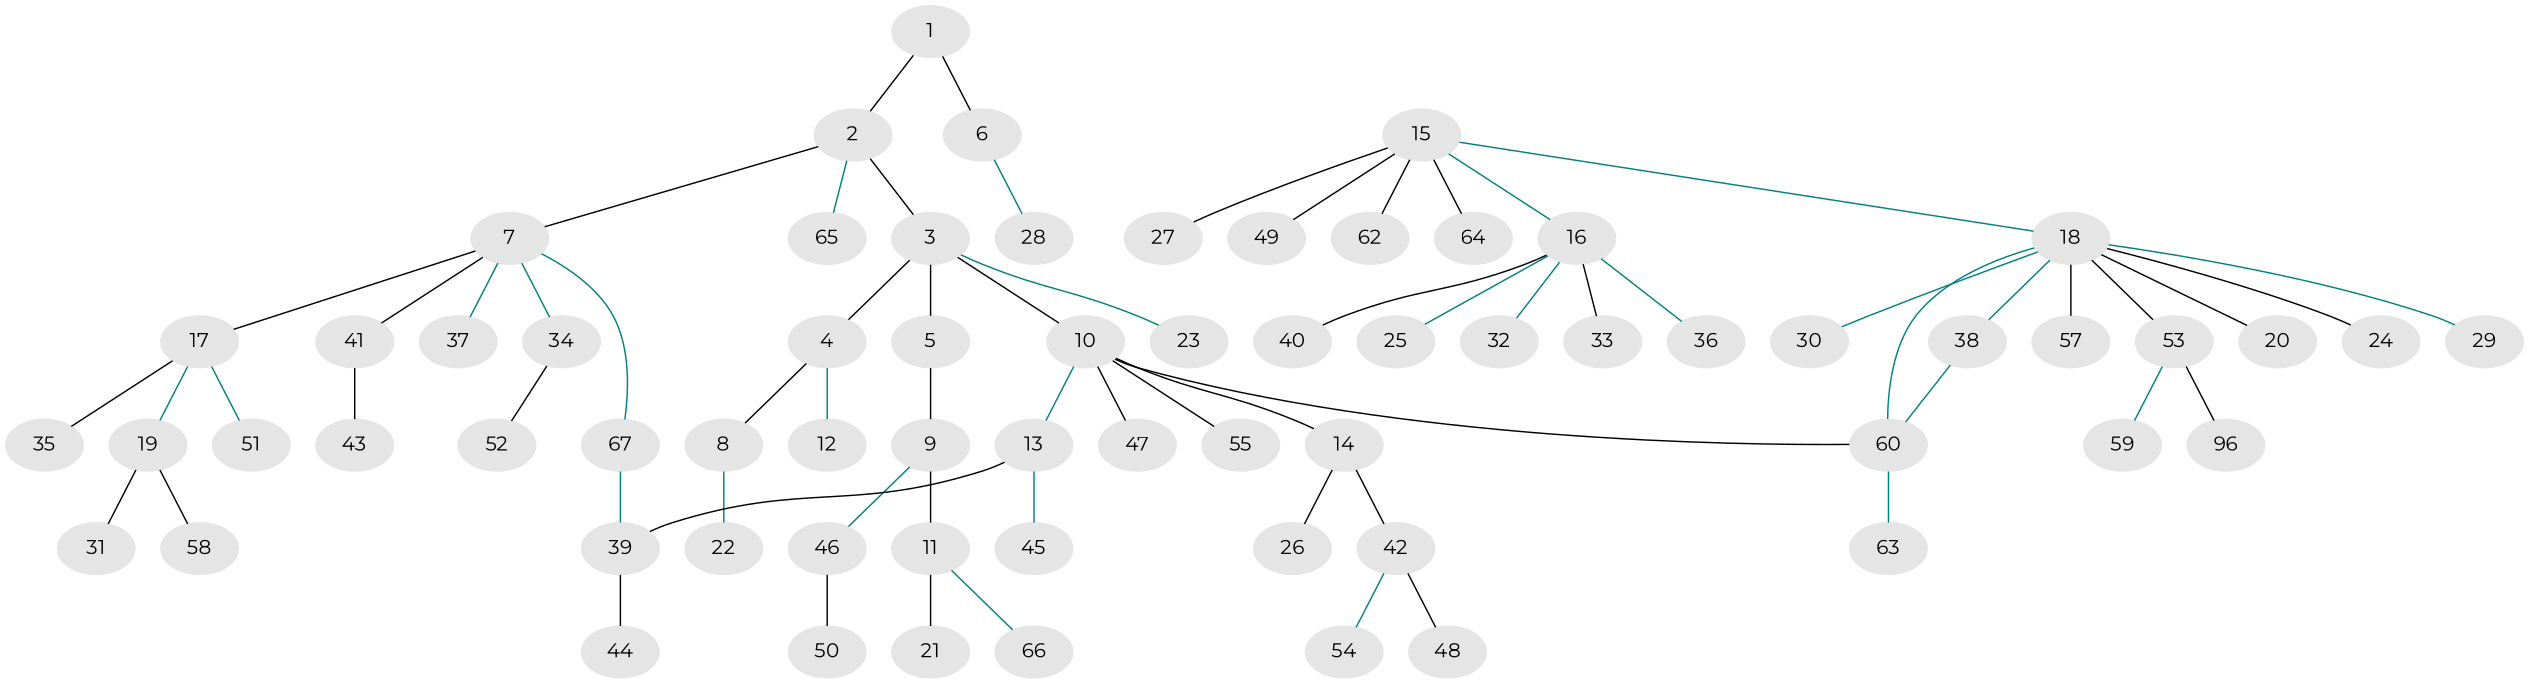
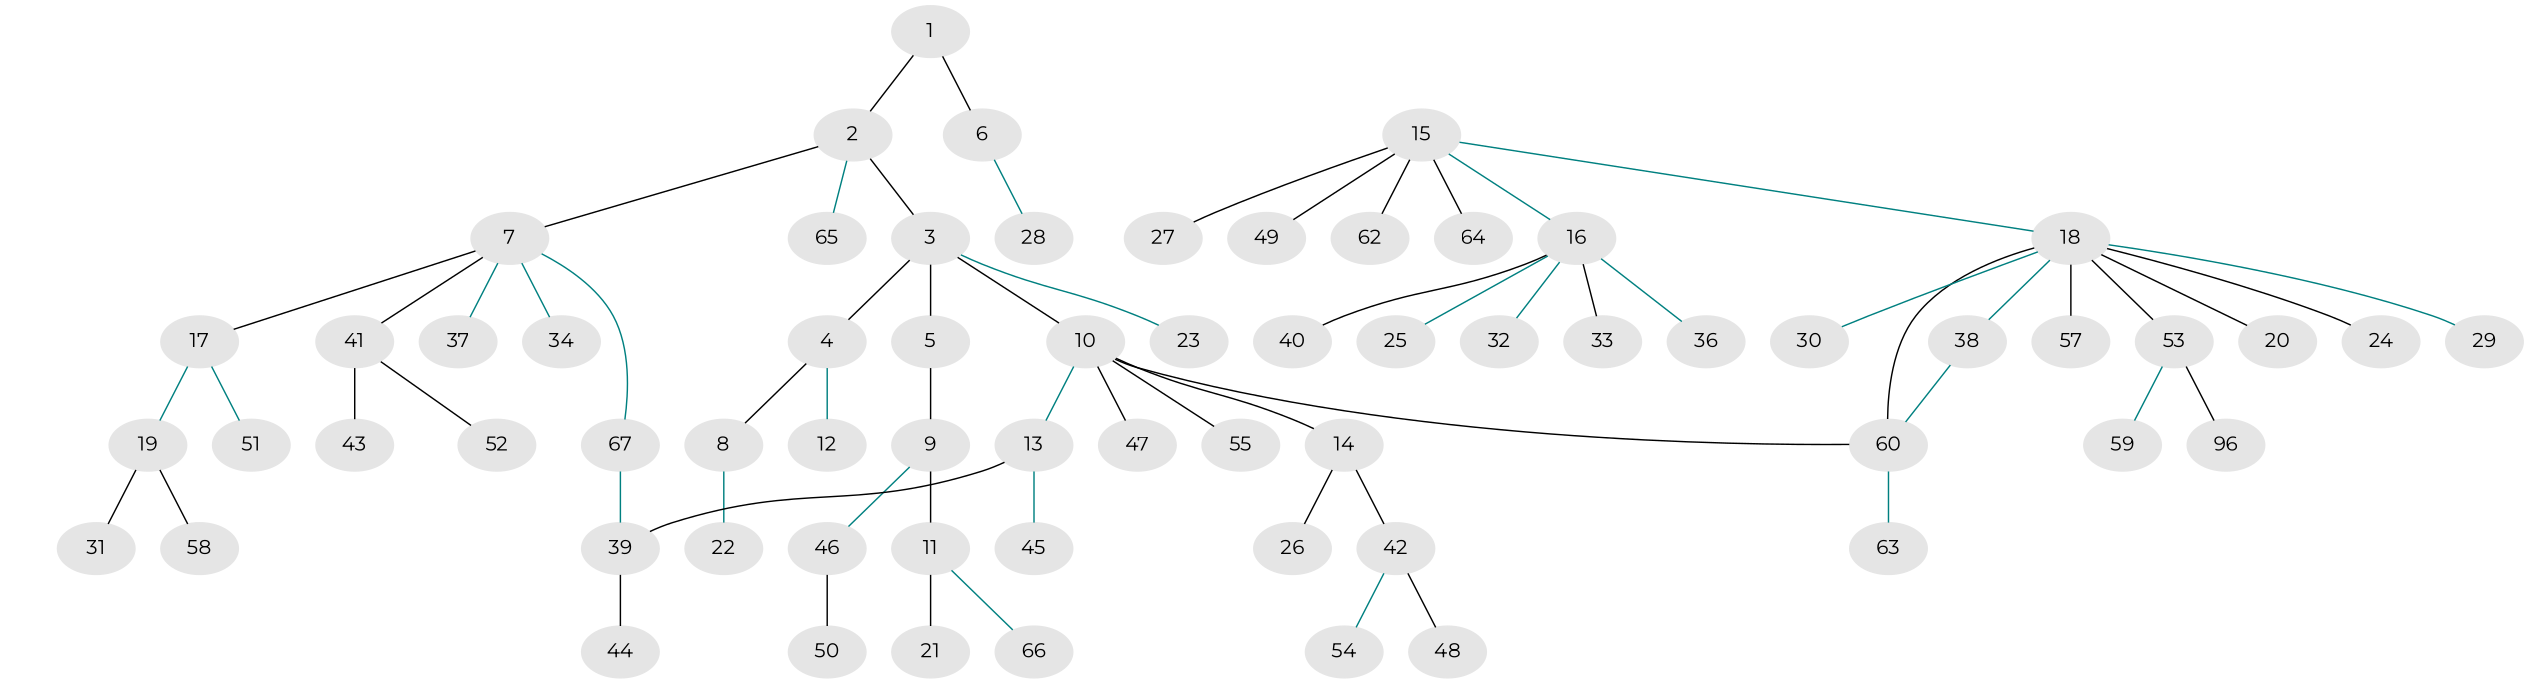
edge "18" -- "60": color teal -> black
edge "34" -- "52": now "41" -- "52"
node "35": removed
